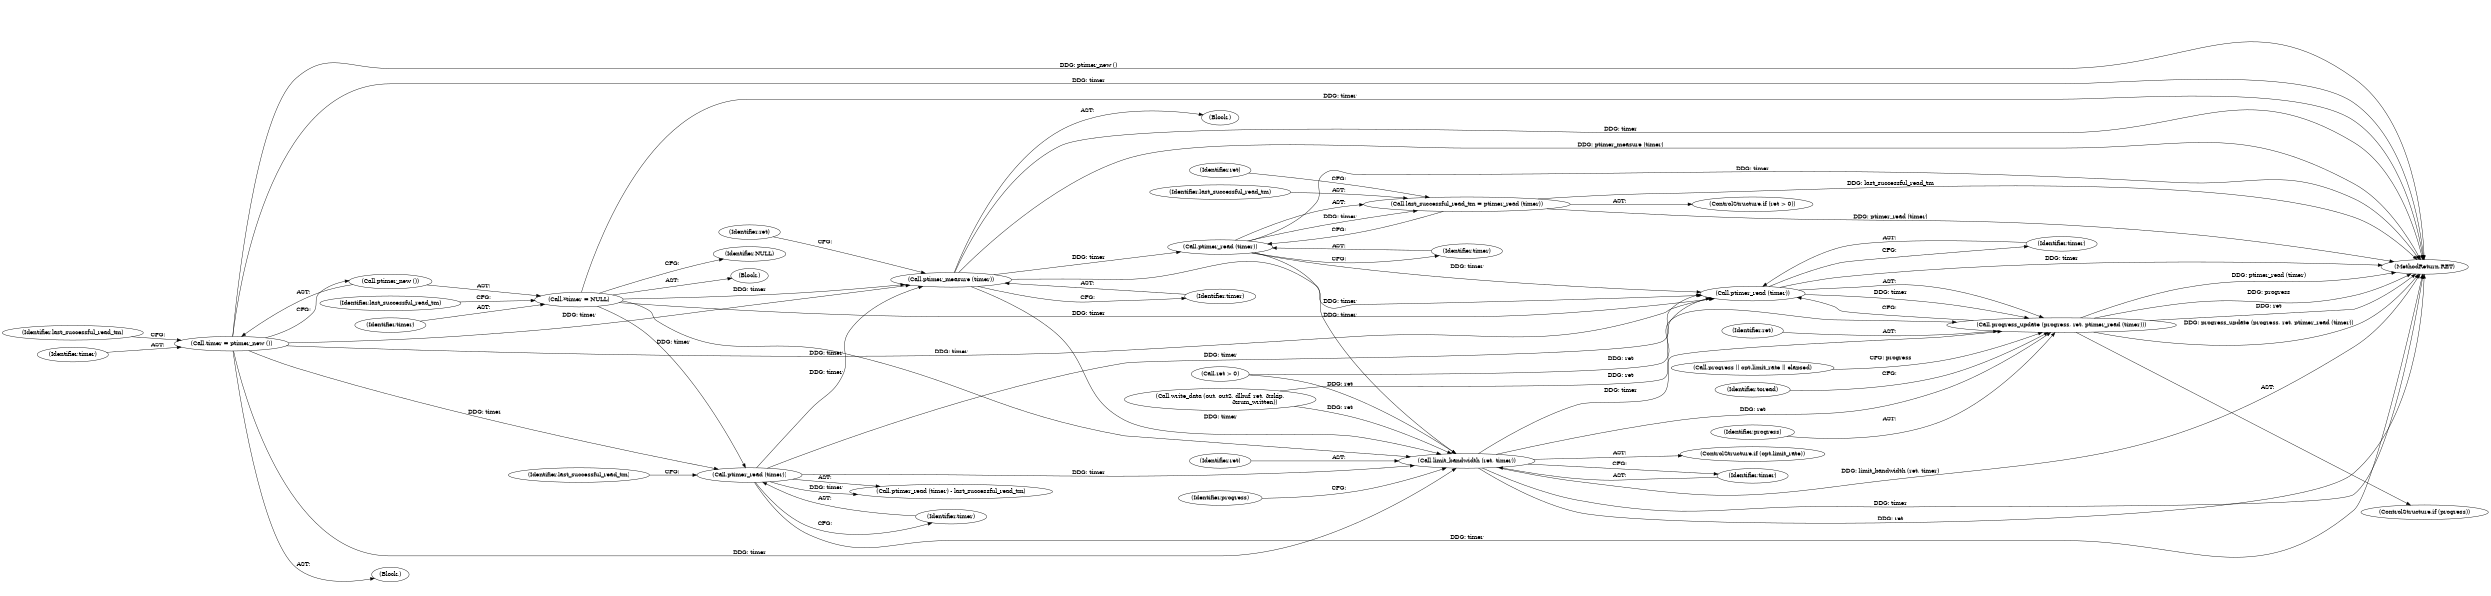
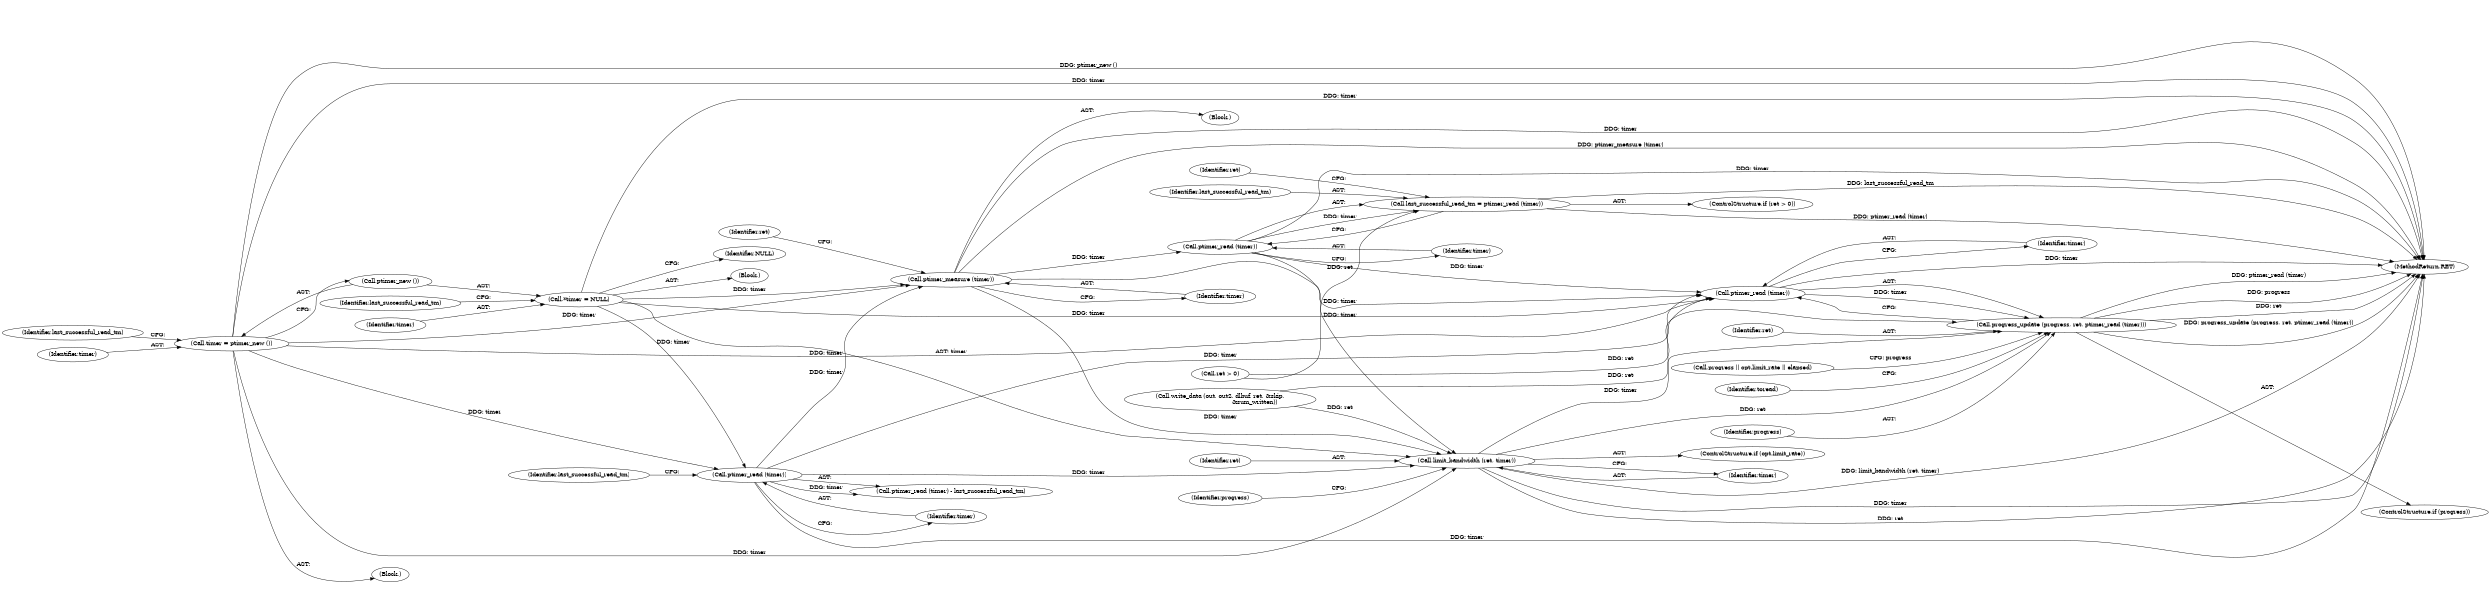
edge "(Call,*timer = NULL)" -> "(Call,limit_bandwidth (ret, timer))": label "DDG: timer" -> "AST: timer"
edge "(Call,ret > 0)" -> "(Call,limit_bandwidth (ret, timer))": now "(Call,ret > 0)" -> "(Call,last_successful_read_tm = ptimer_read (timer))"
